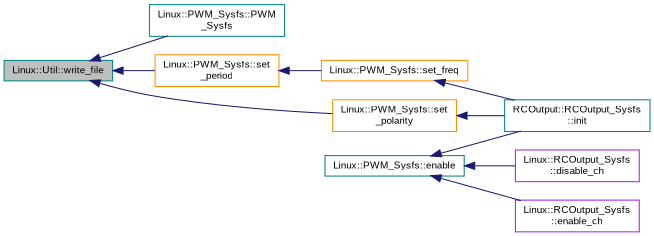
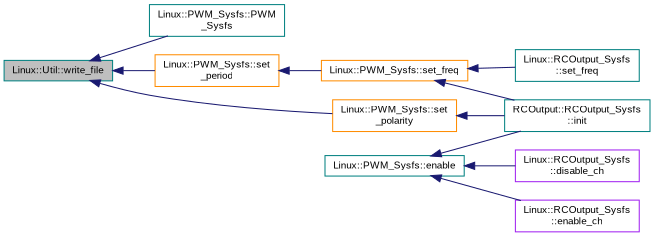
node "Linux::RCOutput_Sysfs ::set_freq": added
